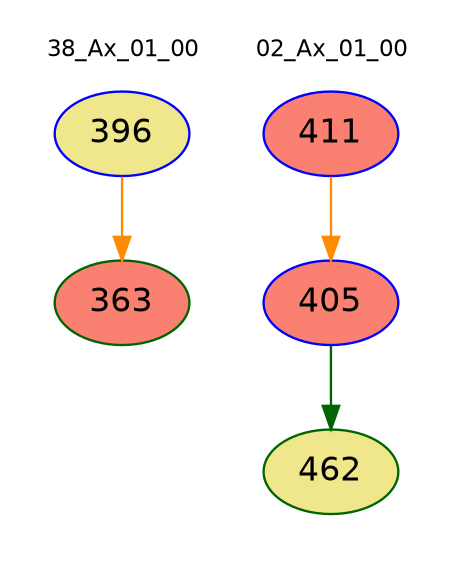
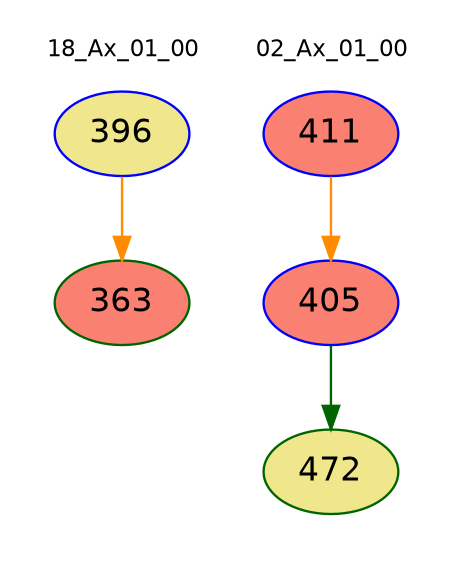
cluster "38_Ax_01_00": label "38_Ax_01_00" -> "18_Ax_01_00"
node "462": label "462" -> "472"
